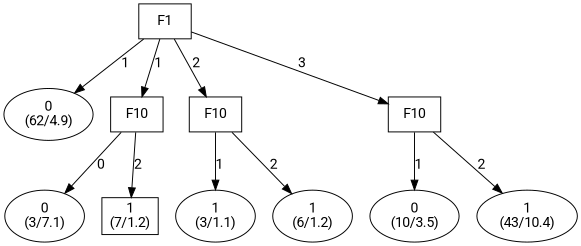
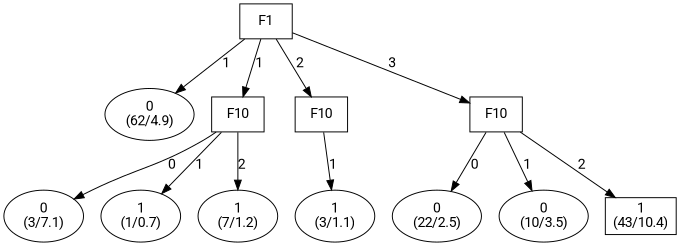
node "1 (7/1.2)": shape box -> ellipse
node "1 (1/0.7)": added
node "1 (6/1.2)": removed
node "0 (22/2.5)": added
node "1 (43/10.4)": shape ellipse -> box
